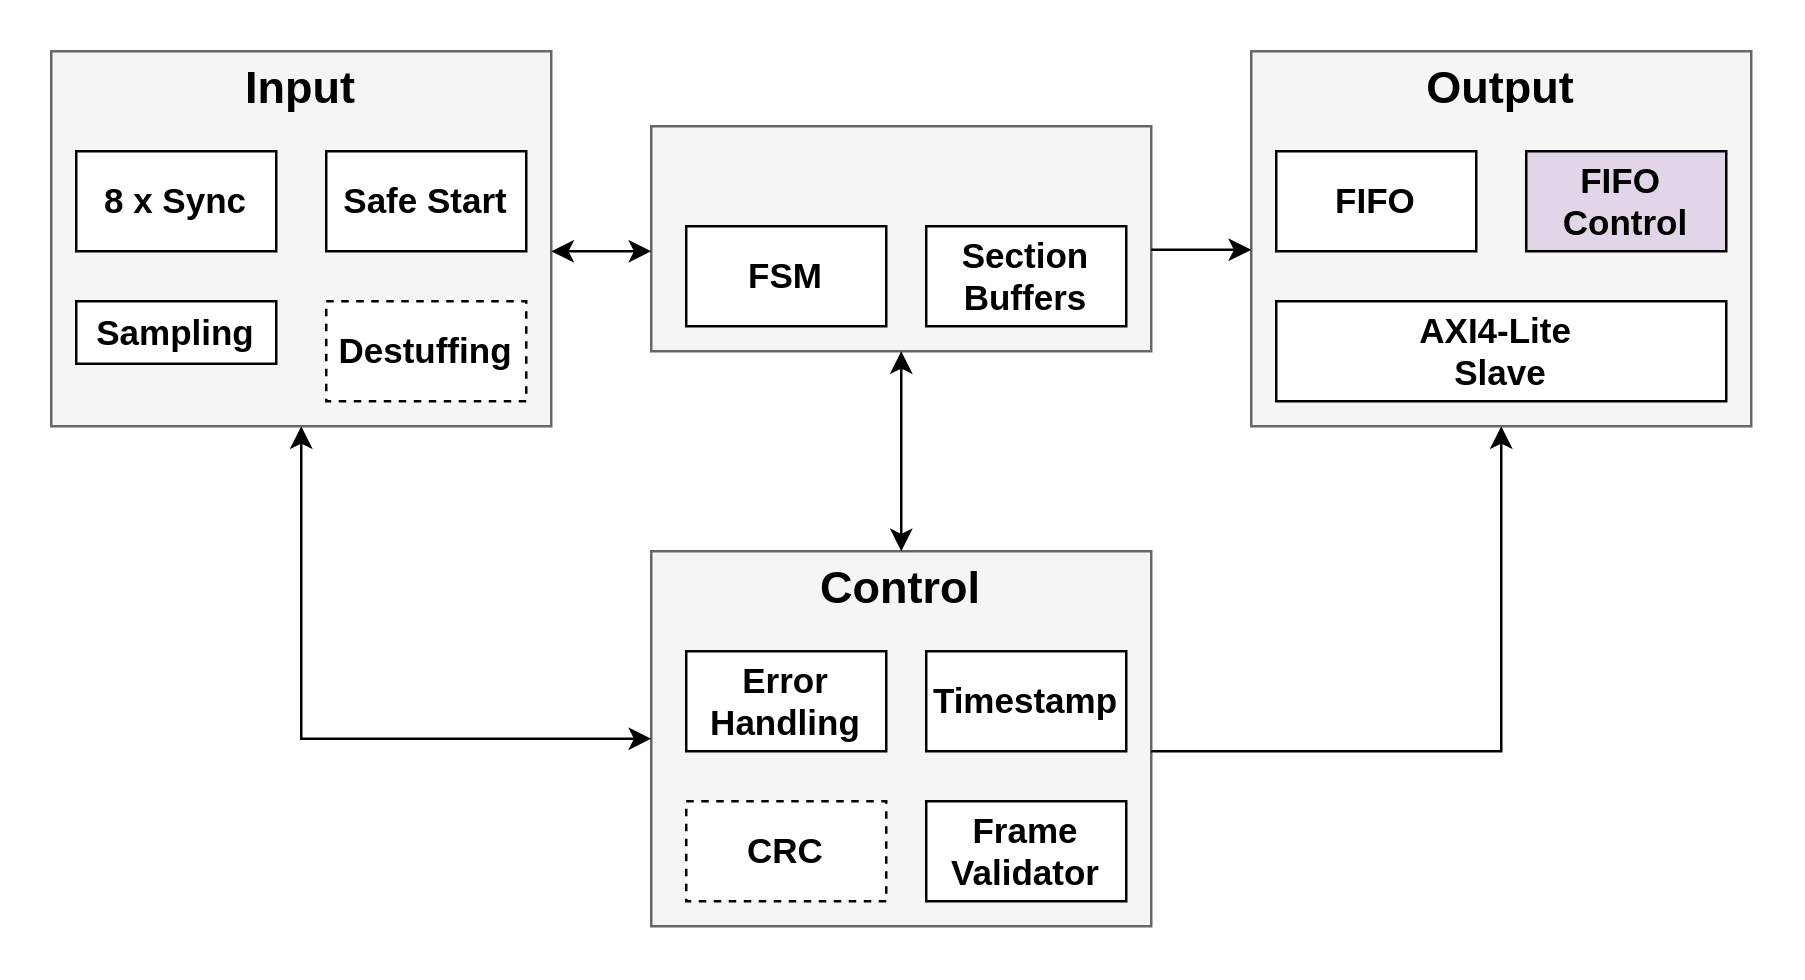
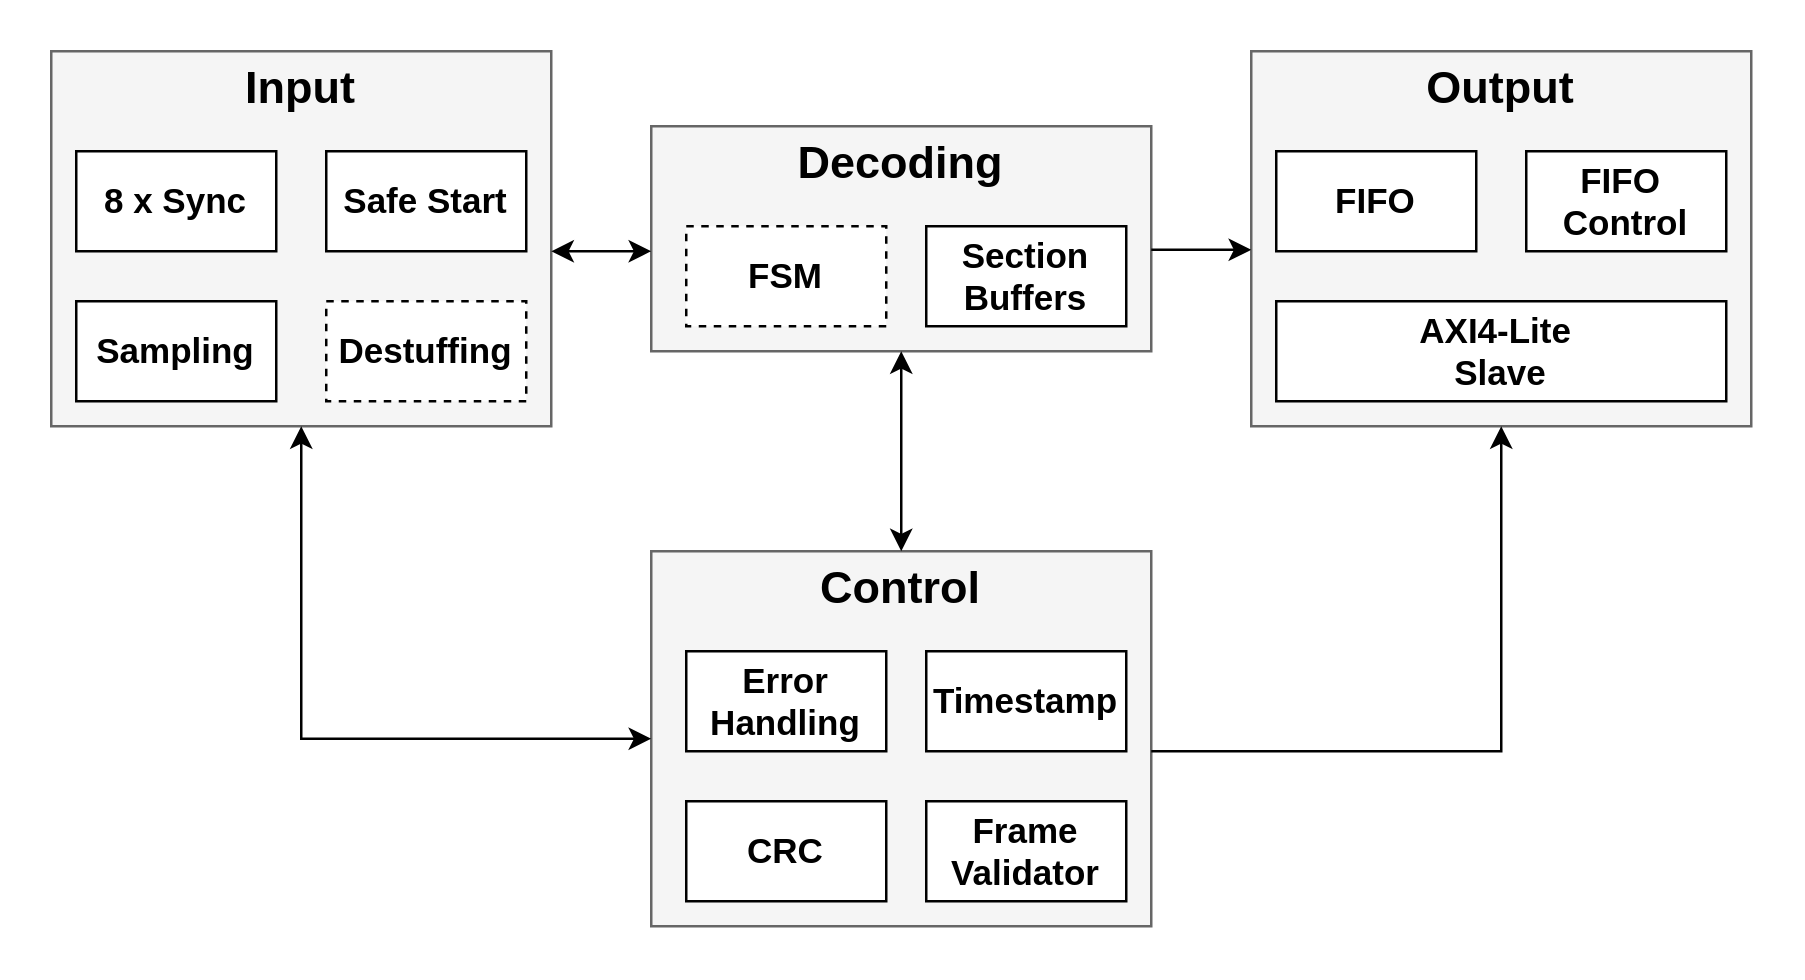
node "Decoding": added
node "FIFO Control": fillcolor #e1d5e7 -> #ffffff
node "FSM": style solid -> dashed
node "Sampling": size 200x63 -> 200x100
node "CRC": style dashed -> solid
